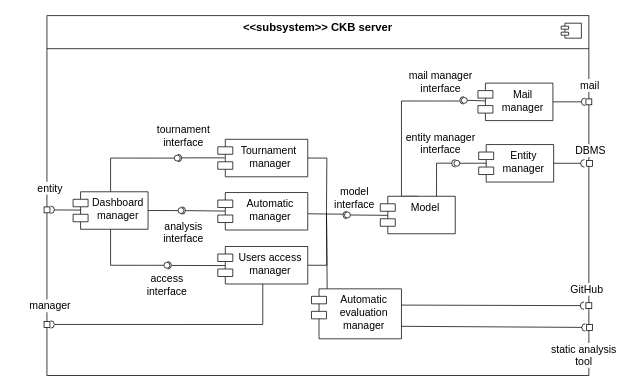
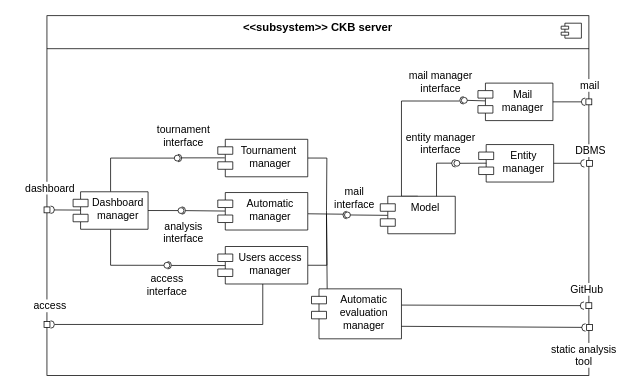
node "entity": label "entity" -> "dashboard"
node "model interface": label "model interface" -> "mail interface"
node "manager": label "manager" -> "access"
